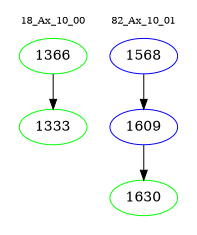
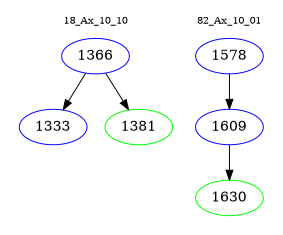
cluster "18_Ax_10_00": label "18_Ax_10_00" -> "18_Ax_10_10"
node "1366": color green -> blue
node "1568": label "1568" -> "1578"
node "1333": color green -> blue
node "1381": added
